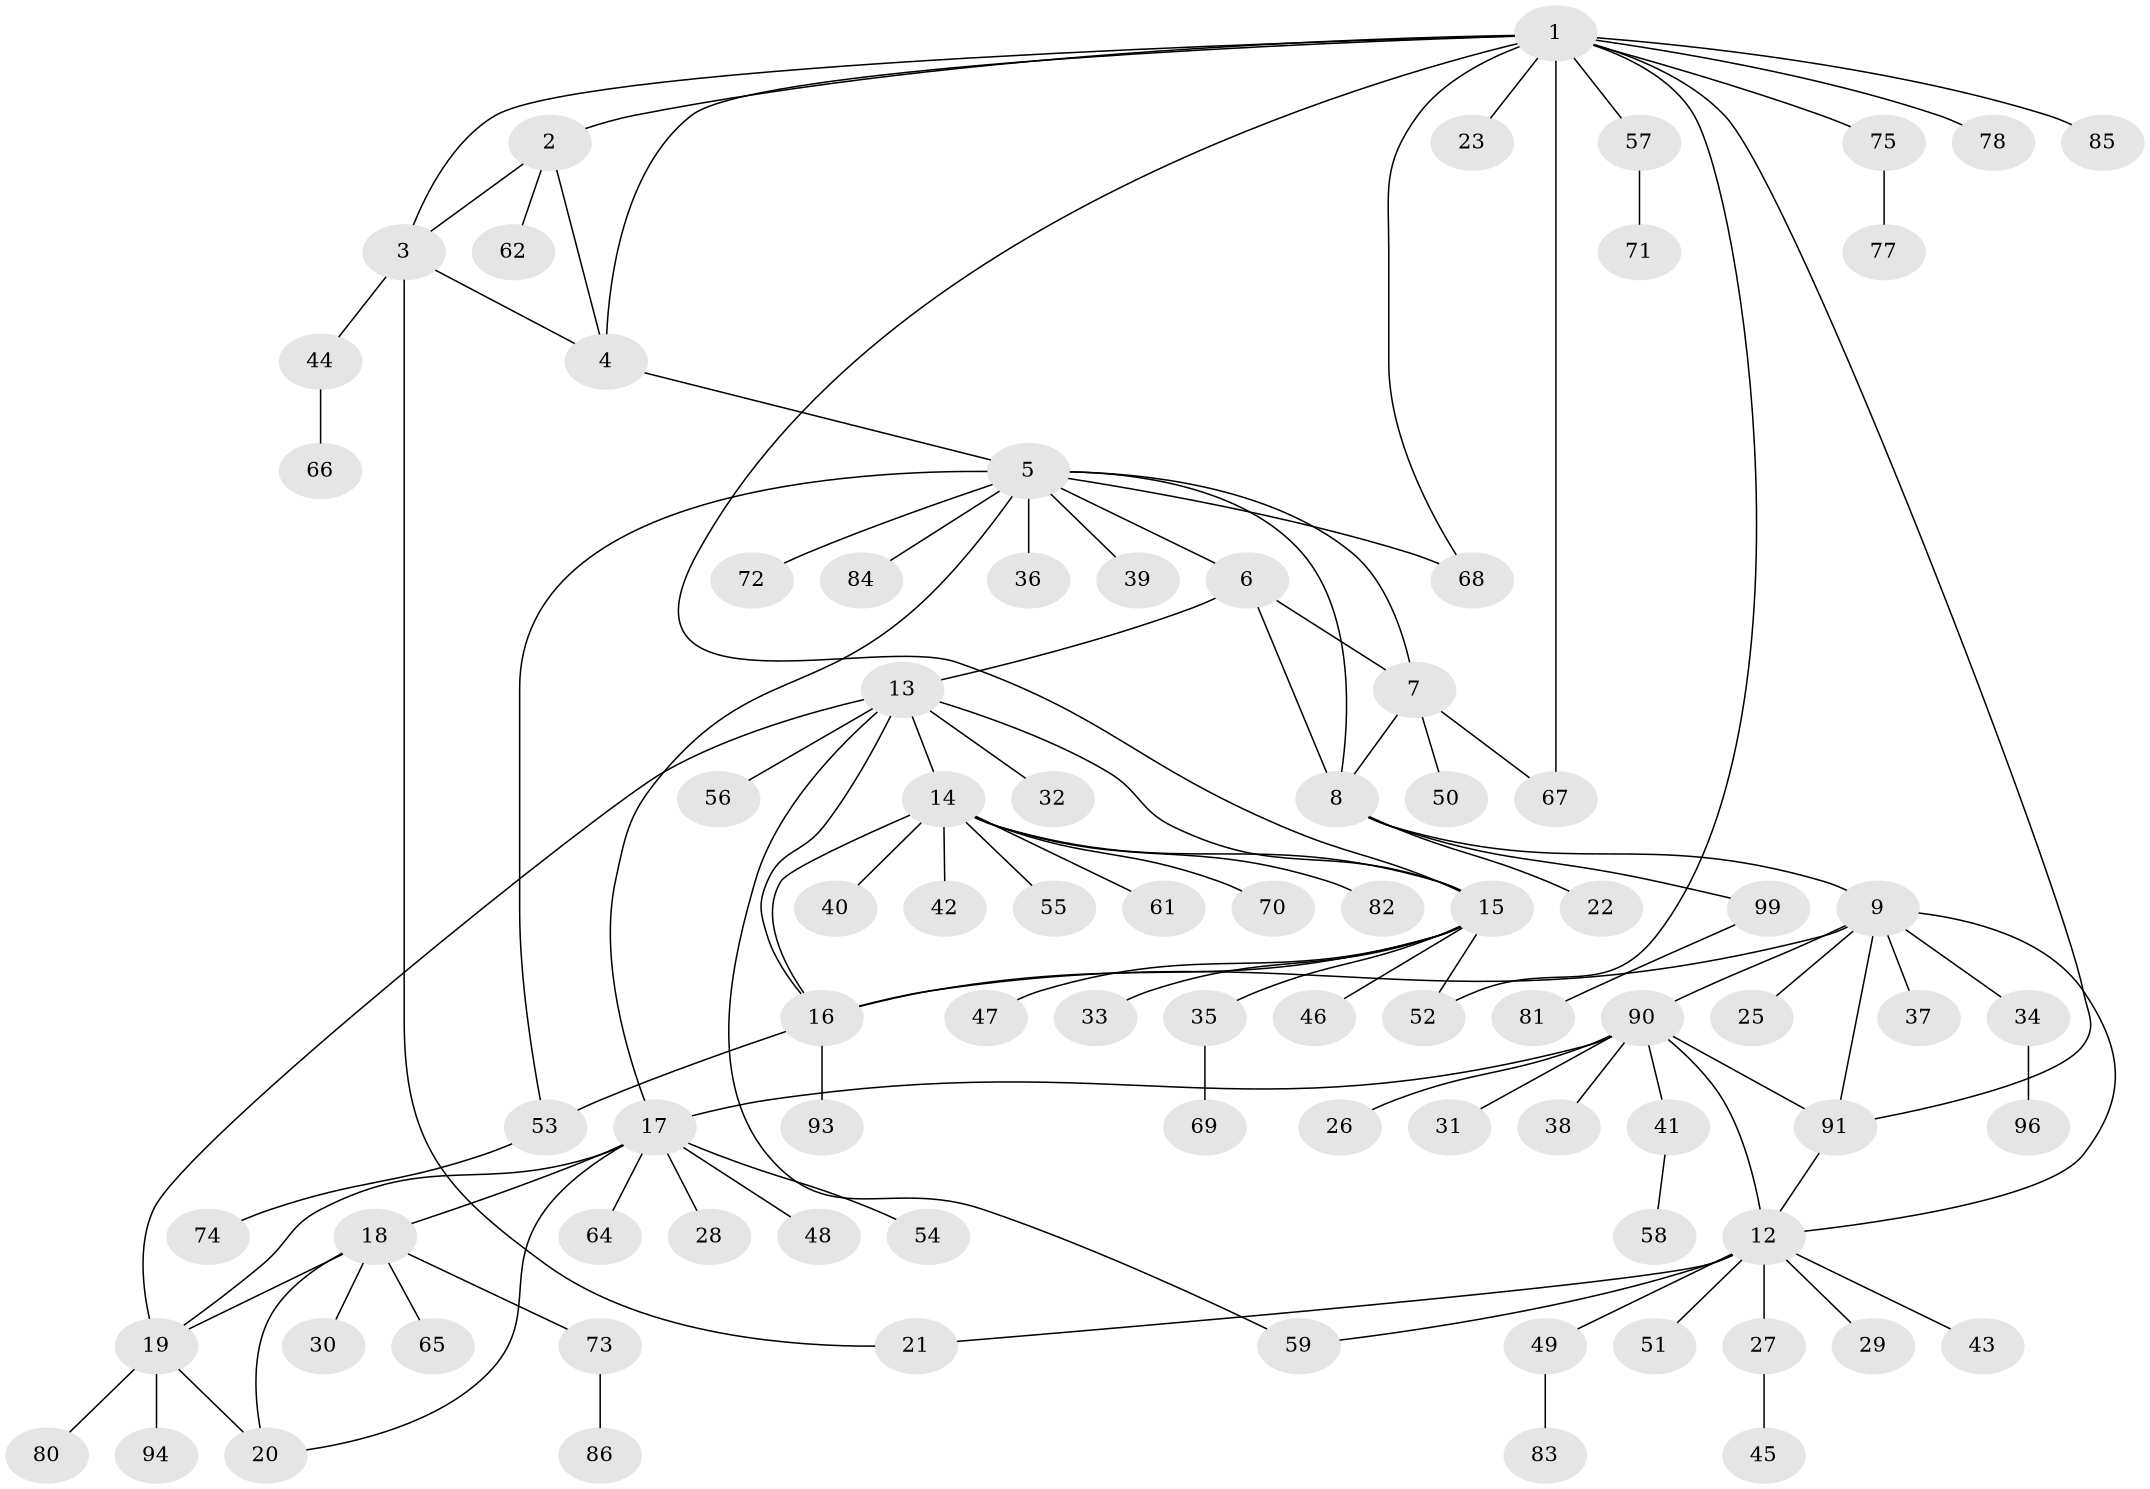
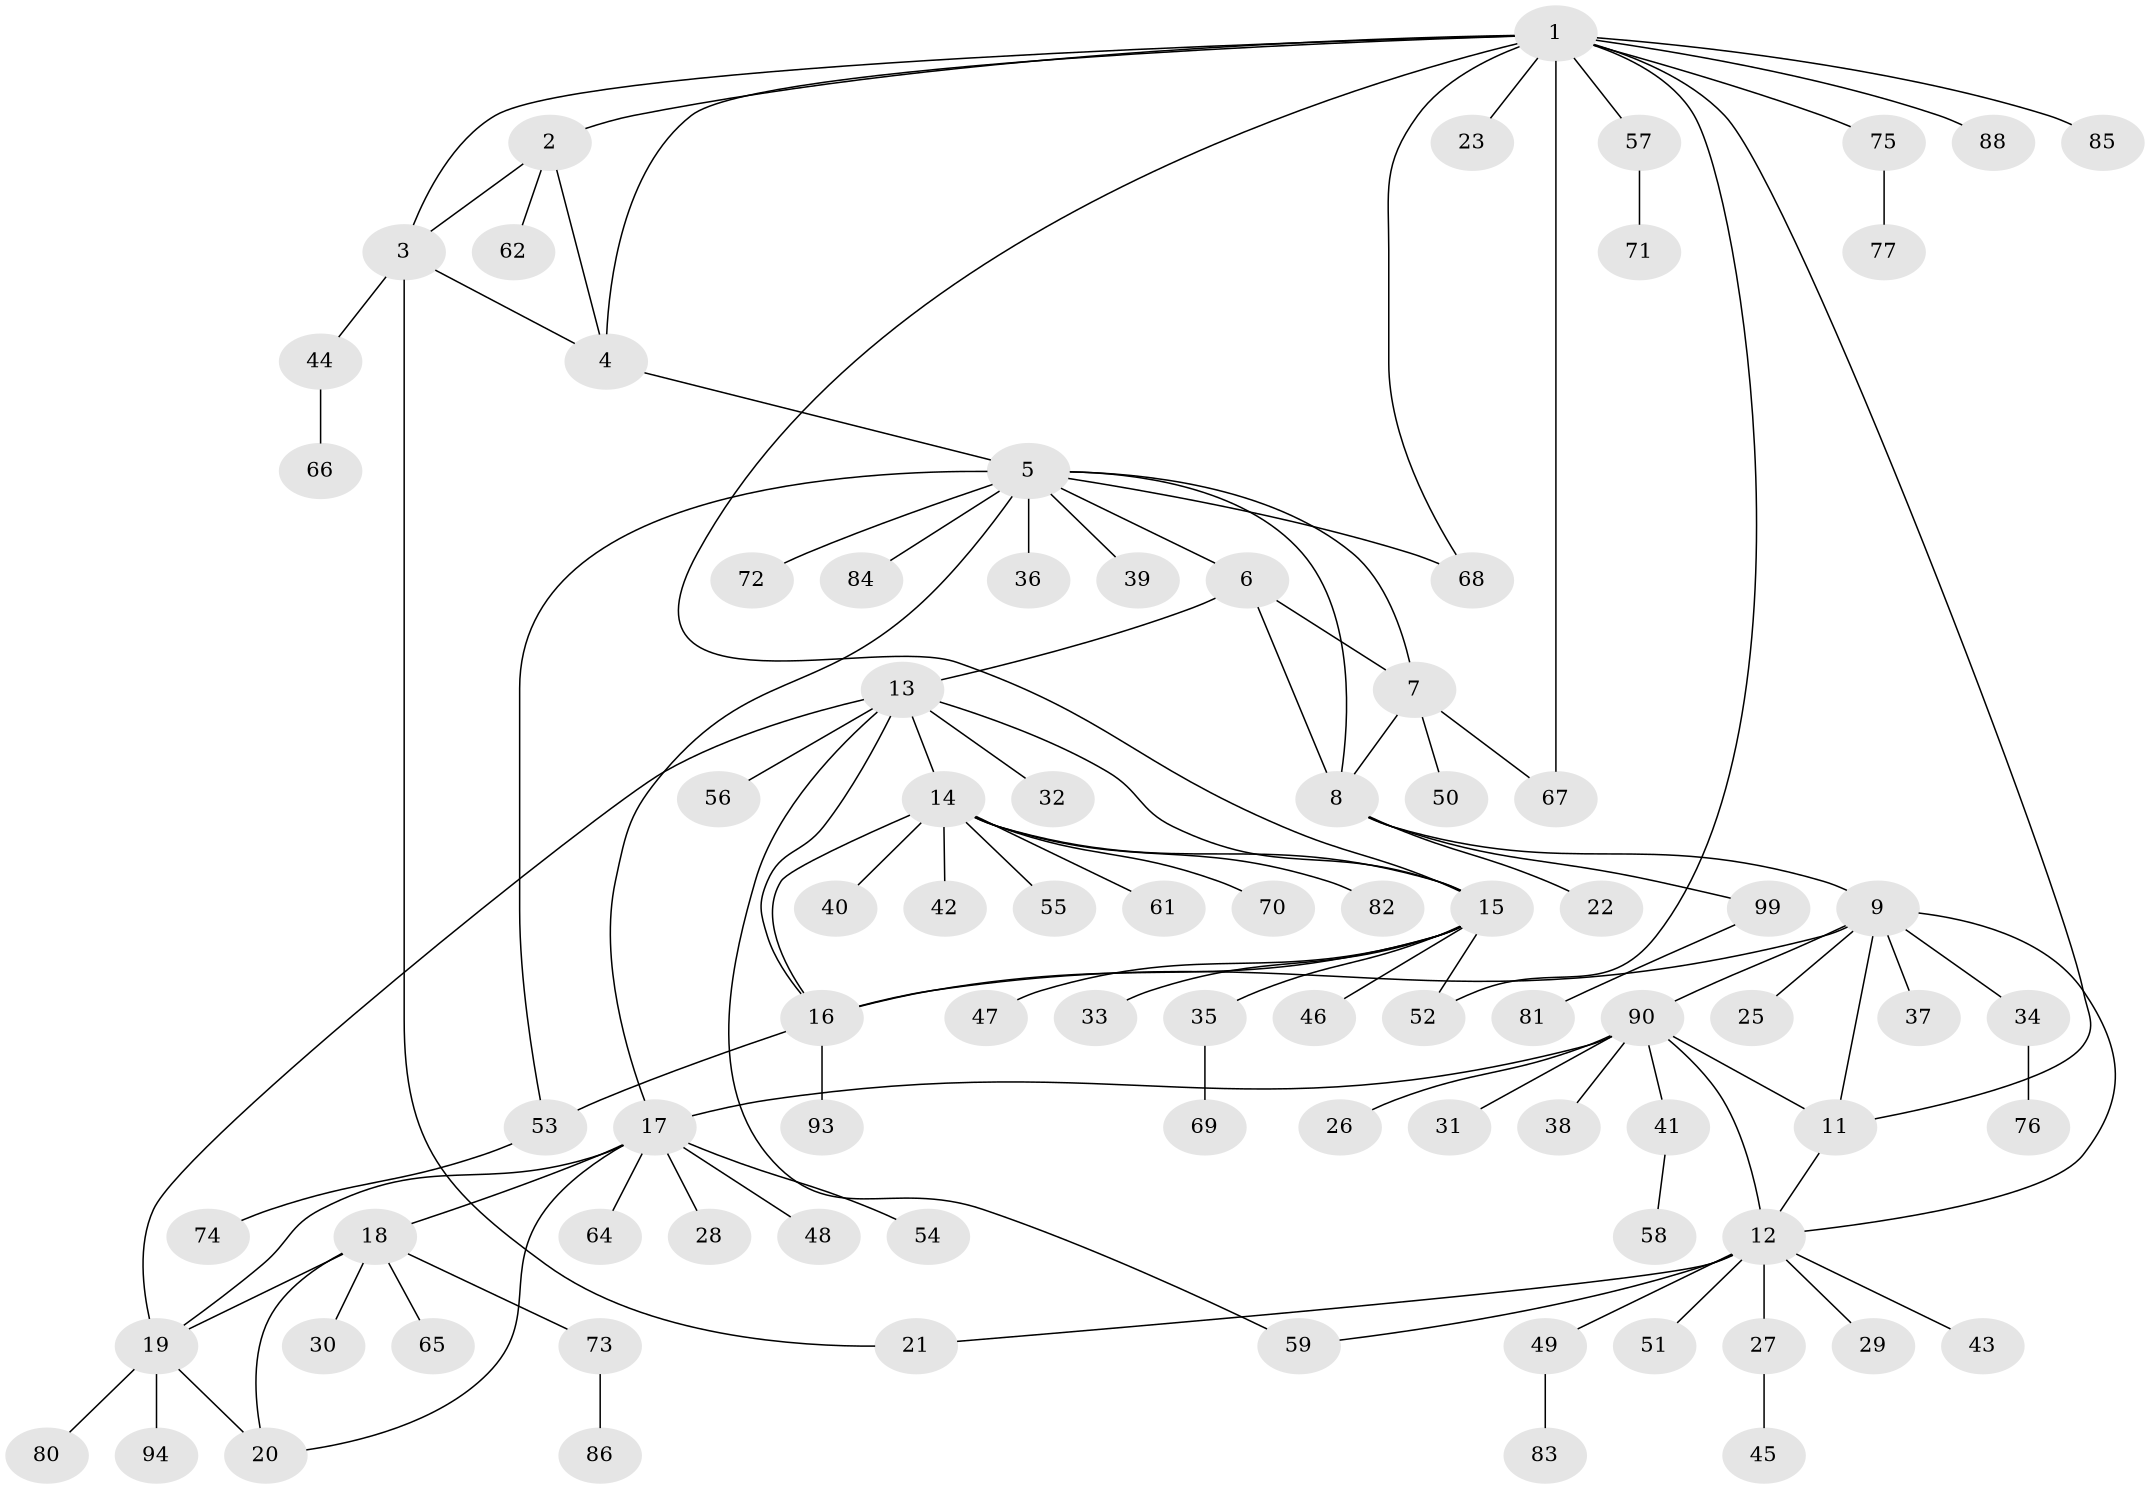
node "78": label "78" -> "88"
node "91": label "91" -> "11"
node "96": label "96" -> "76"
